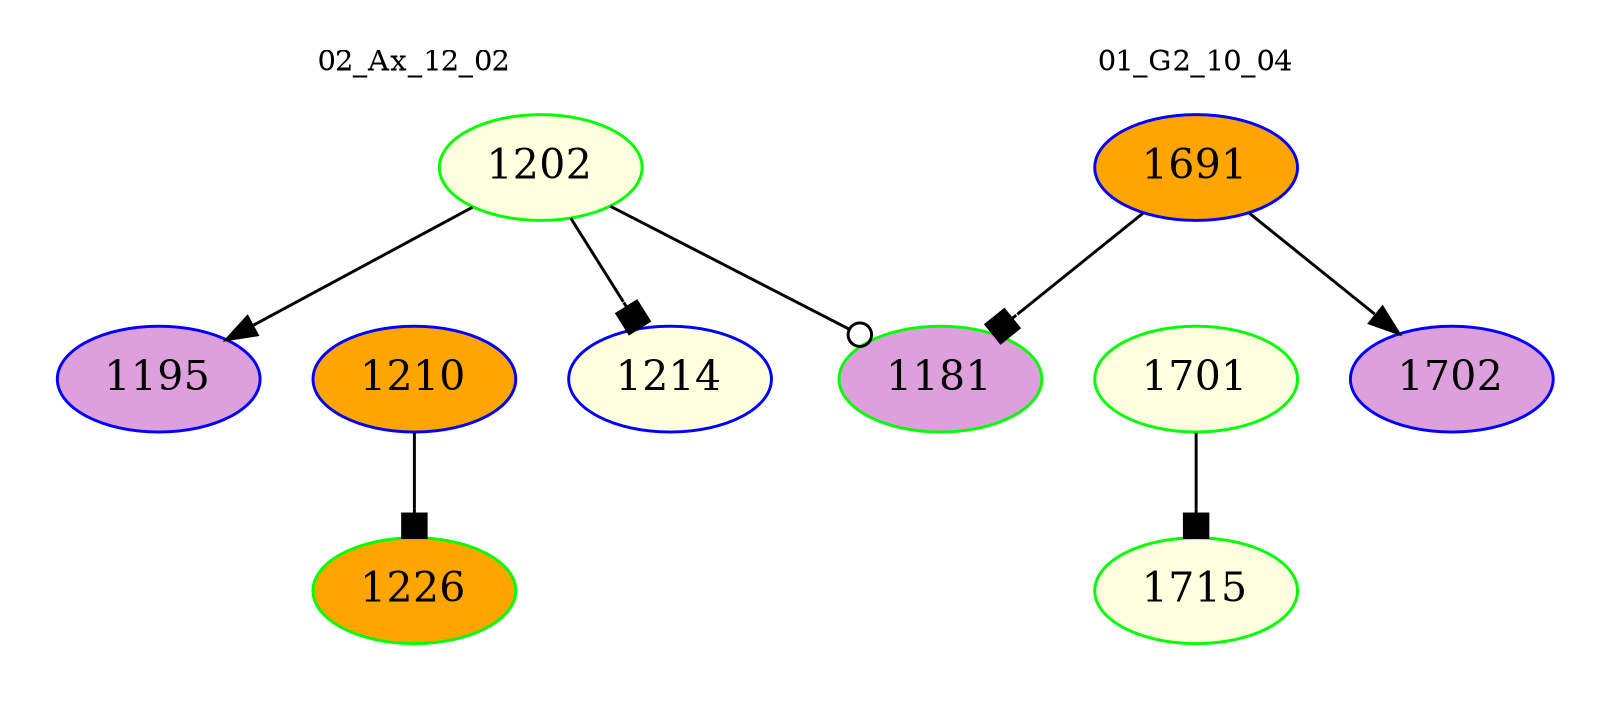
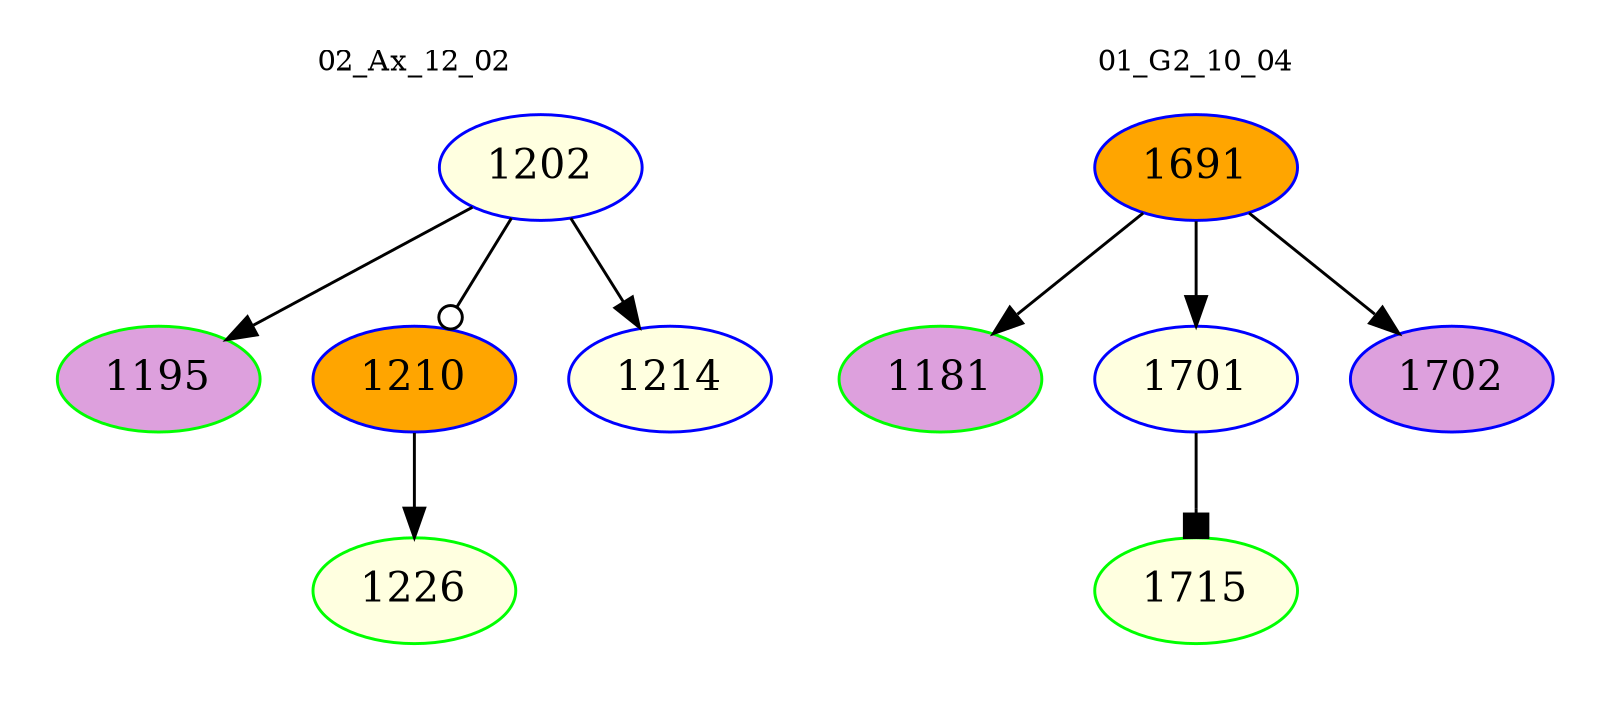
node "1202": color green -> blue
edge "1691" -> "1701": added
edge "1202" -> "1214": arrowhead box -> normal
edge "1691" -> "1181": arrowhead box -> normal
edge "1202" -> "1181": now "1202" -> "1210"
node "1195": color blue -> green
node "1701": color green -> blue
edge "1210" -> "1226": arrowhead box -> normal
node "1226": fillcolor orange -> lightyellow
